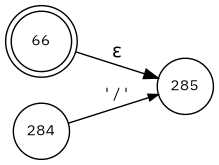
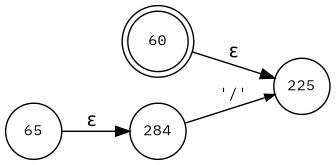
node "66": label "66" -> "60"
node "285": label "285" -> "225"
node "65": added
